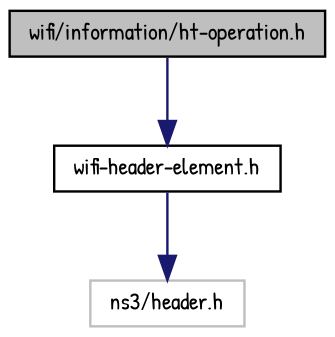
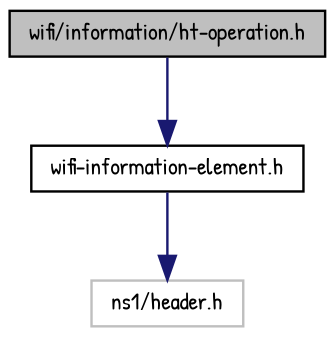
node "wifi-header-element.h": label "wifi-header-element.h" -> "wifi-information-element.h"
node "ns3/header.h": label "ns3/header.h" -> "ns1/header.h"
